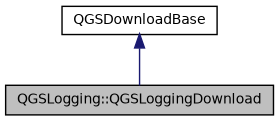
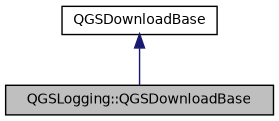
node "QGSLogging::QGSLoggingDownload": label "QGSLogging::QGSLoggingDownload" -> "QGSLogging::QGSDownloadBase"
